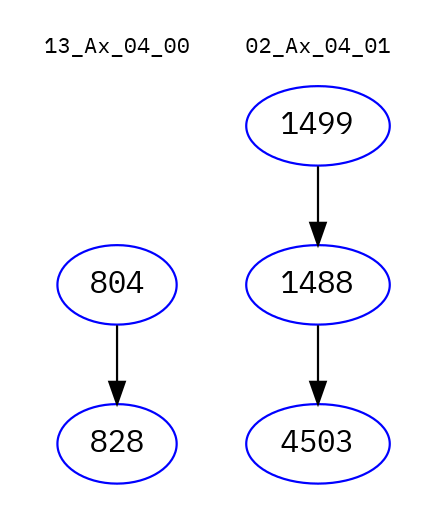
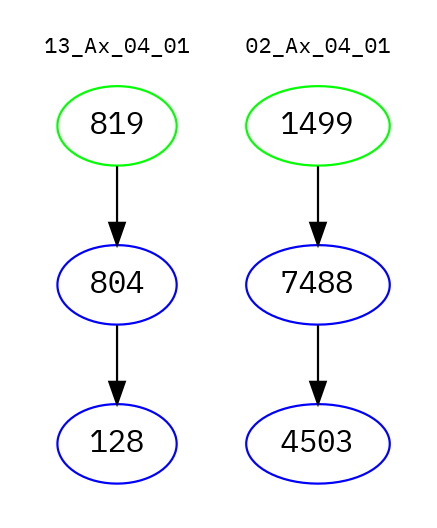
cluster "13_Ax_04_00": label "13_Ax_04_00" -> "13_Ax_04_01"
node "819": added
node "1499": color blue -> green
node "1488": label "1488" -> "7488"
node "828": label "828" -> "128"
